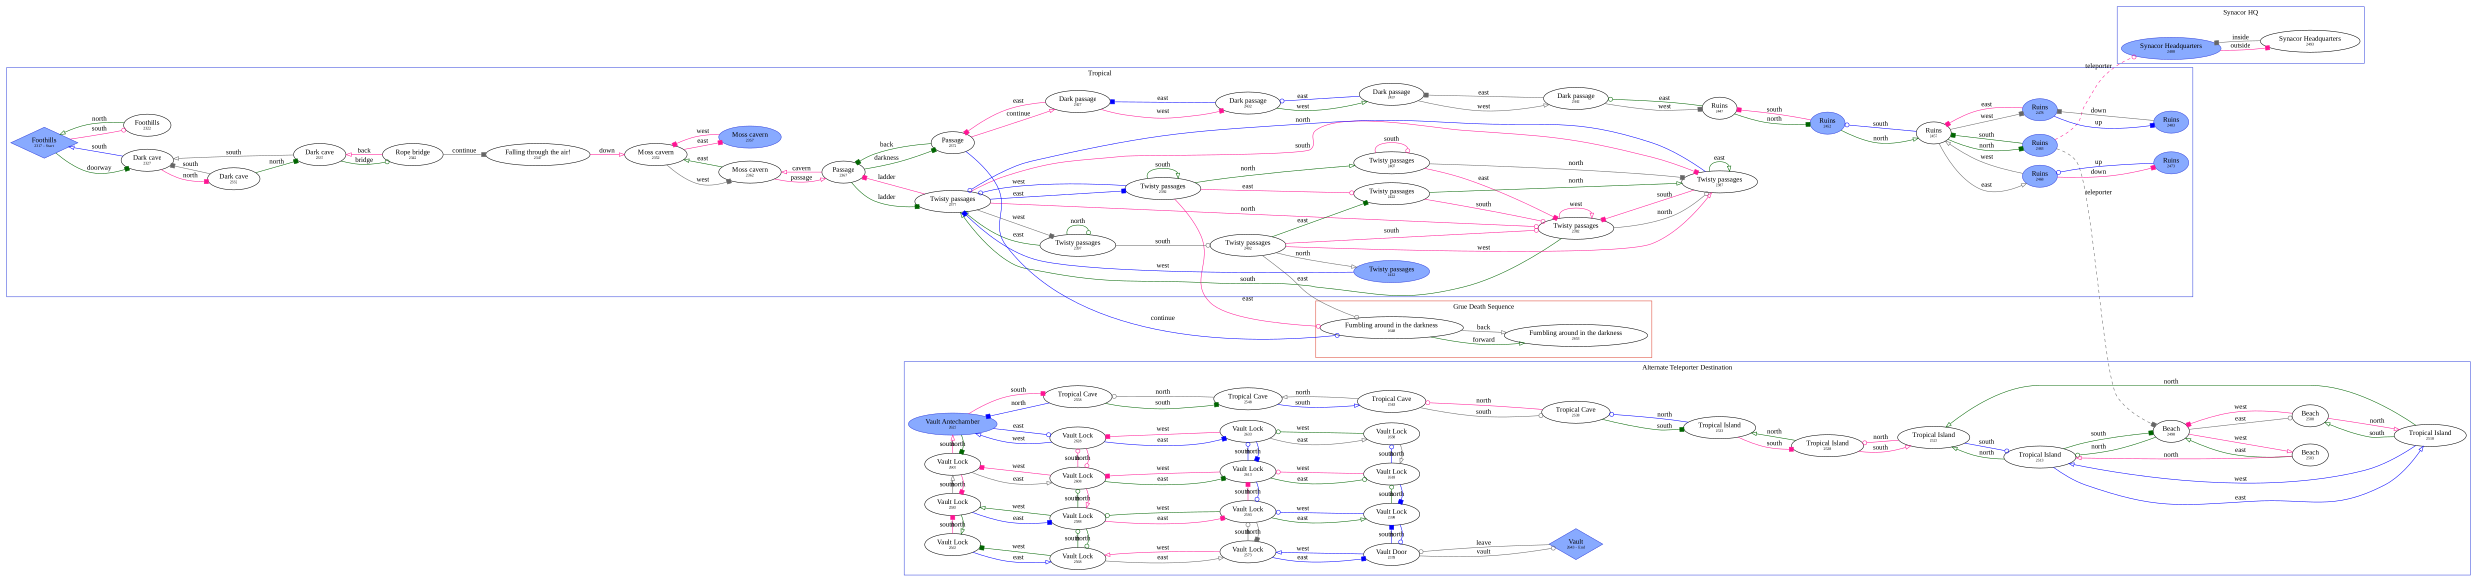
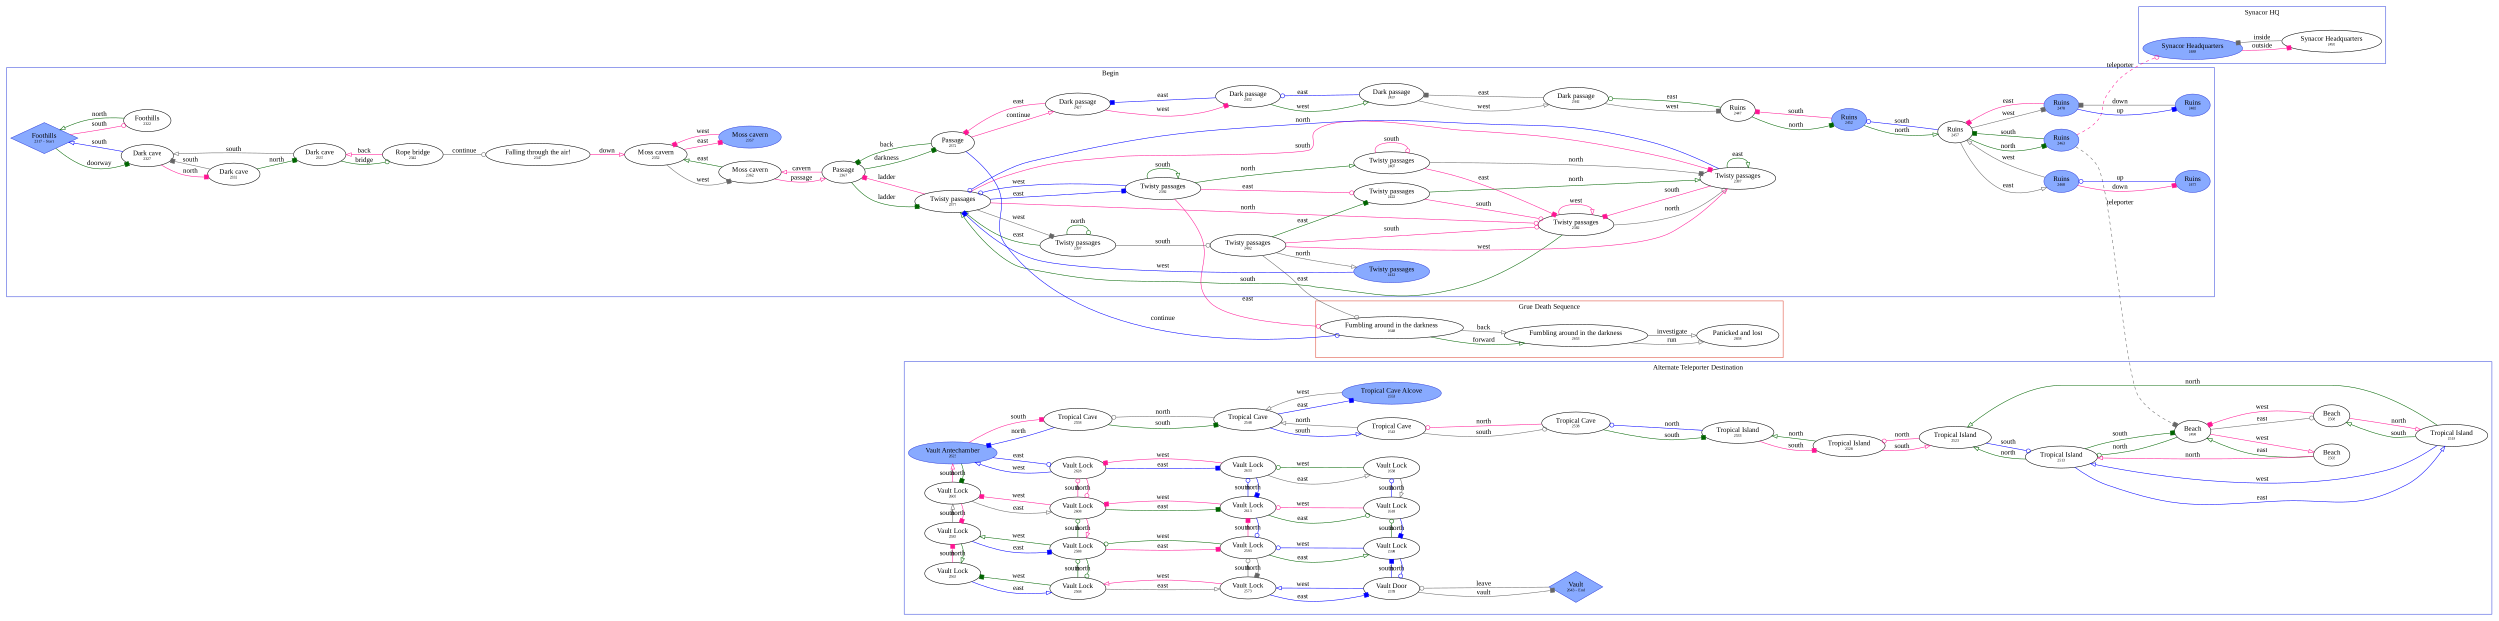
cluster "Tropical": label "Tropical" -> "Begin"
edge "Rope bridge" -> "Falling through the air!": arrowhead box -> odot
node "Panicked and lost": added
node "Tropical Cave Alcove": added
edge "Vault Door" -> "Vault": arrowhead odot -> box
